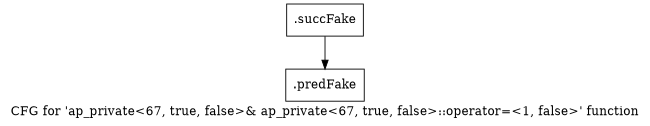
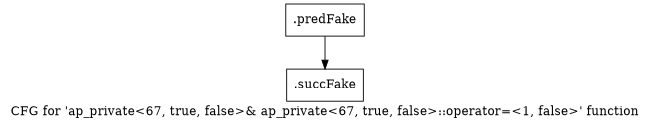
edge ".succFake" -> ".predFake": reversed
